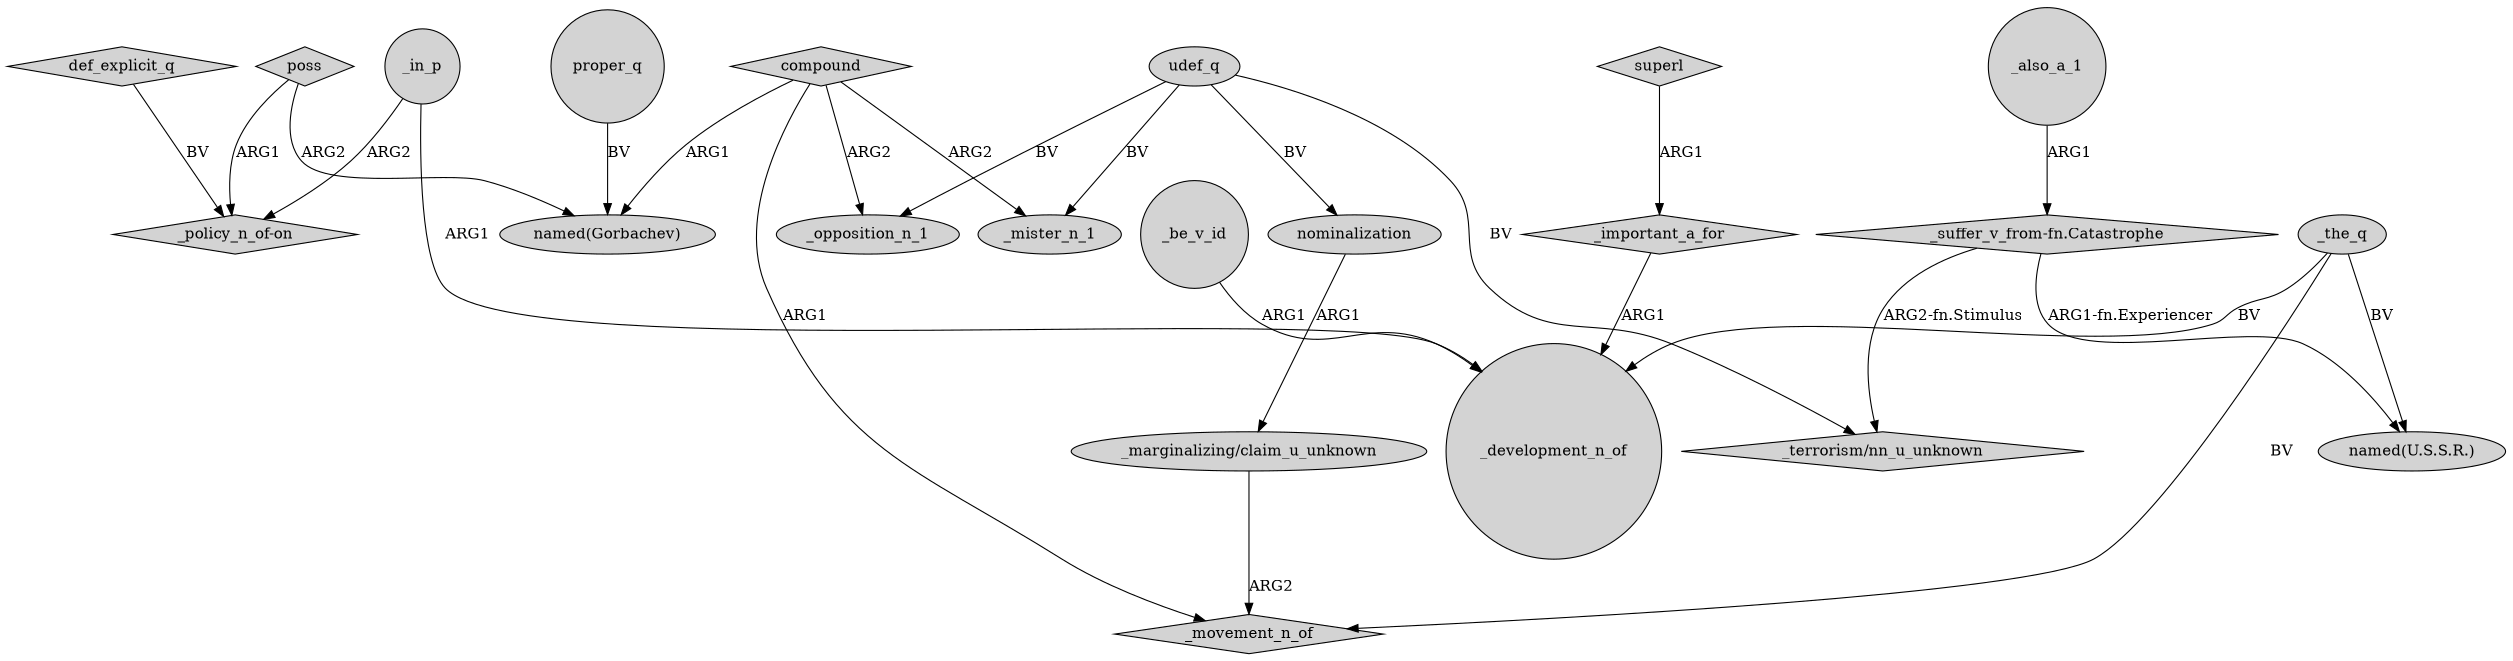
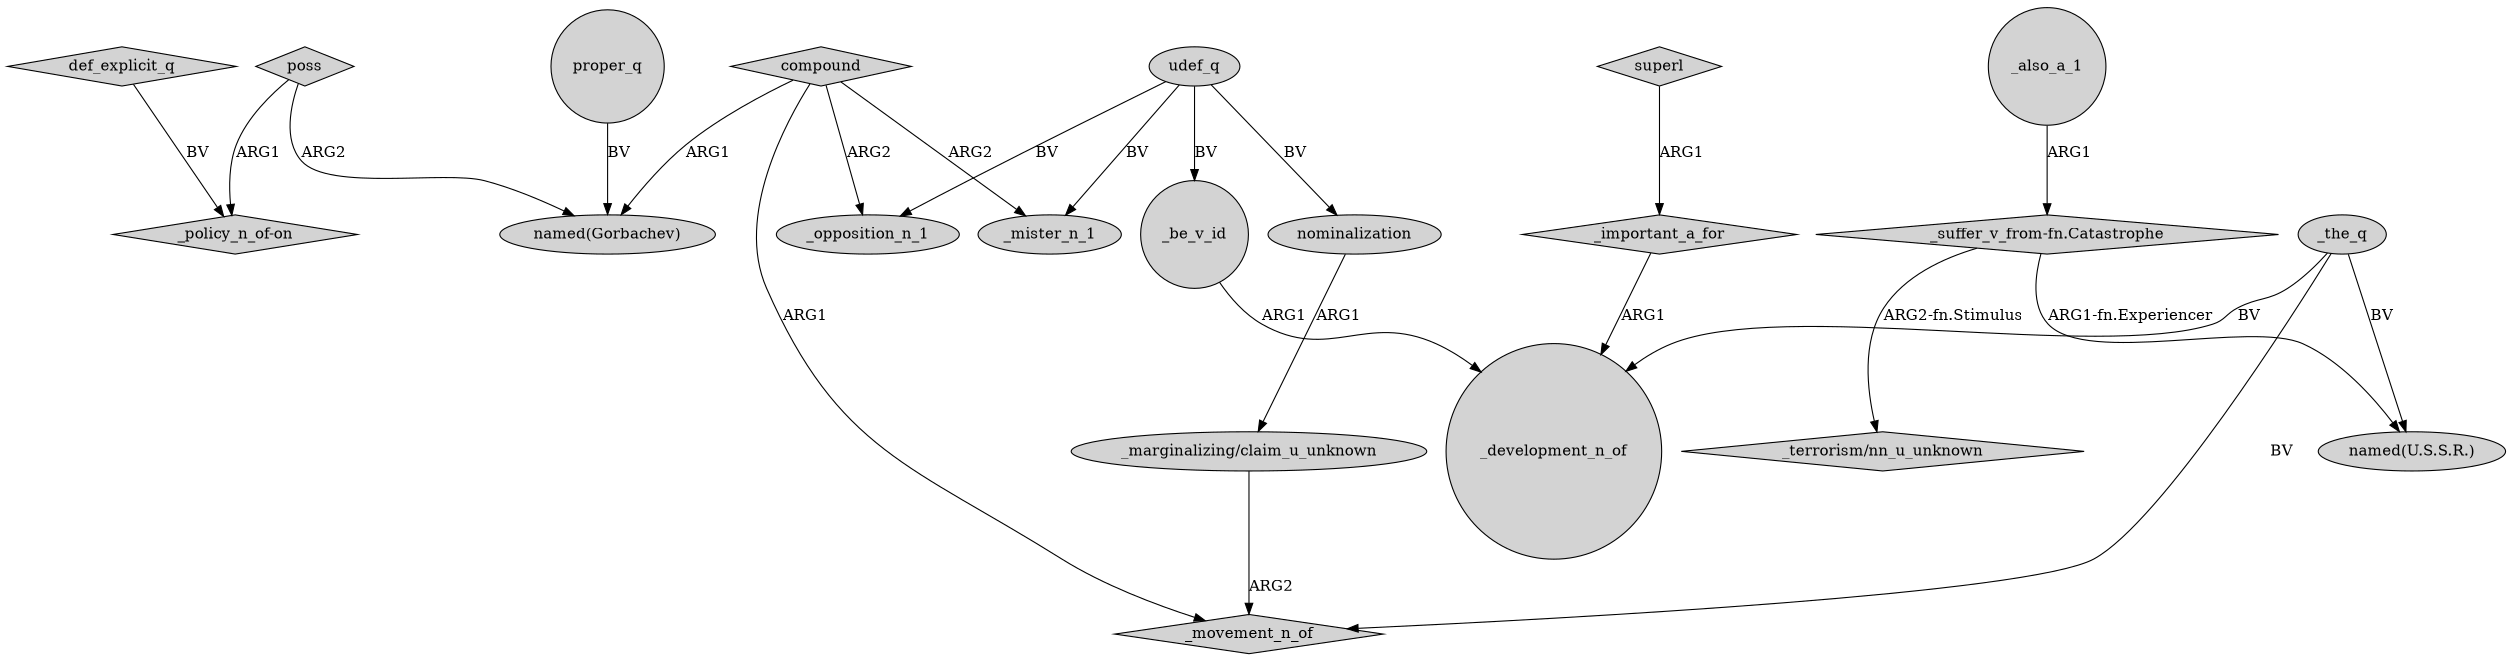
node "_in_p": removed
edge "udef_q" -> "_terrorism/nn_u_unknown": now "udef_q" -> "_be_v_id"
